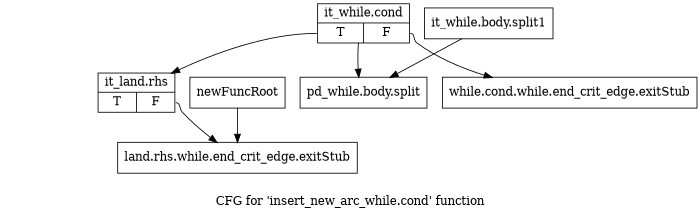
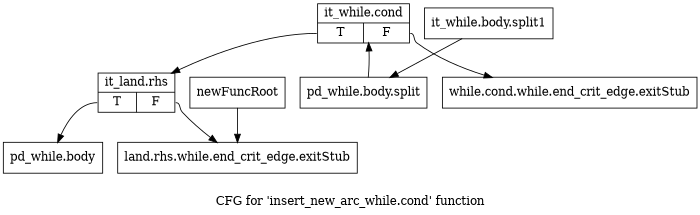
edge "it_while.cond" -> "pd_while.body.split": reversed
node "pd_while.body": added
